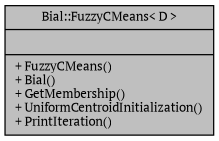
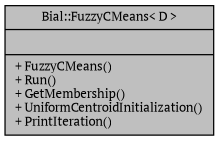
node "Bial::FuzzyCMeans< D >": text "+ Bial()" -> "+ Run()"
